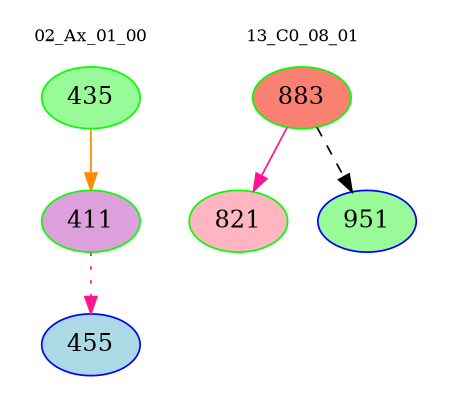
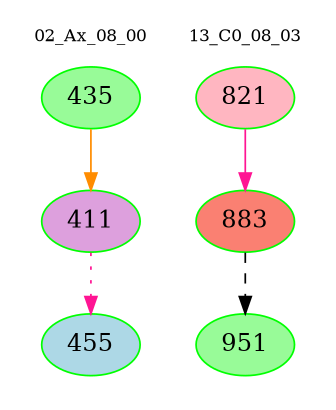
cluster "02_Ax_01_00": label "02_Ax_01_00" -> "02_Ax_08_00"
cluster "13_C0_08_01": label "13_C0_08_01" -> "13_C0_08_03"
edge "883" -> "821": reversed
node "951": color blue -> green
node "455": color blue -> green
